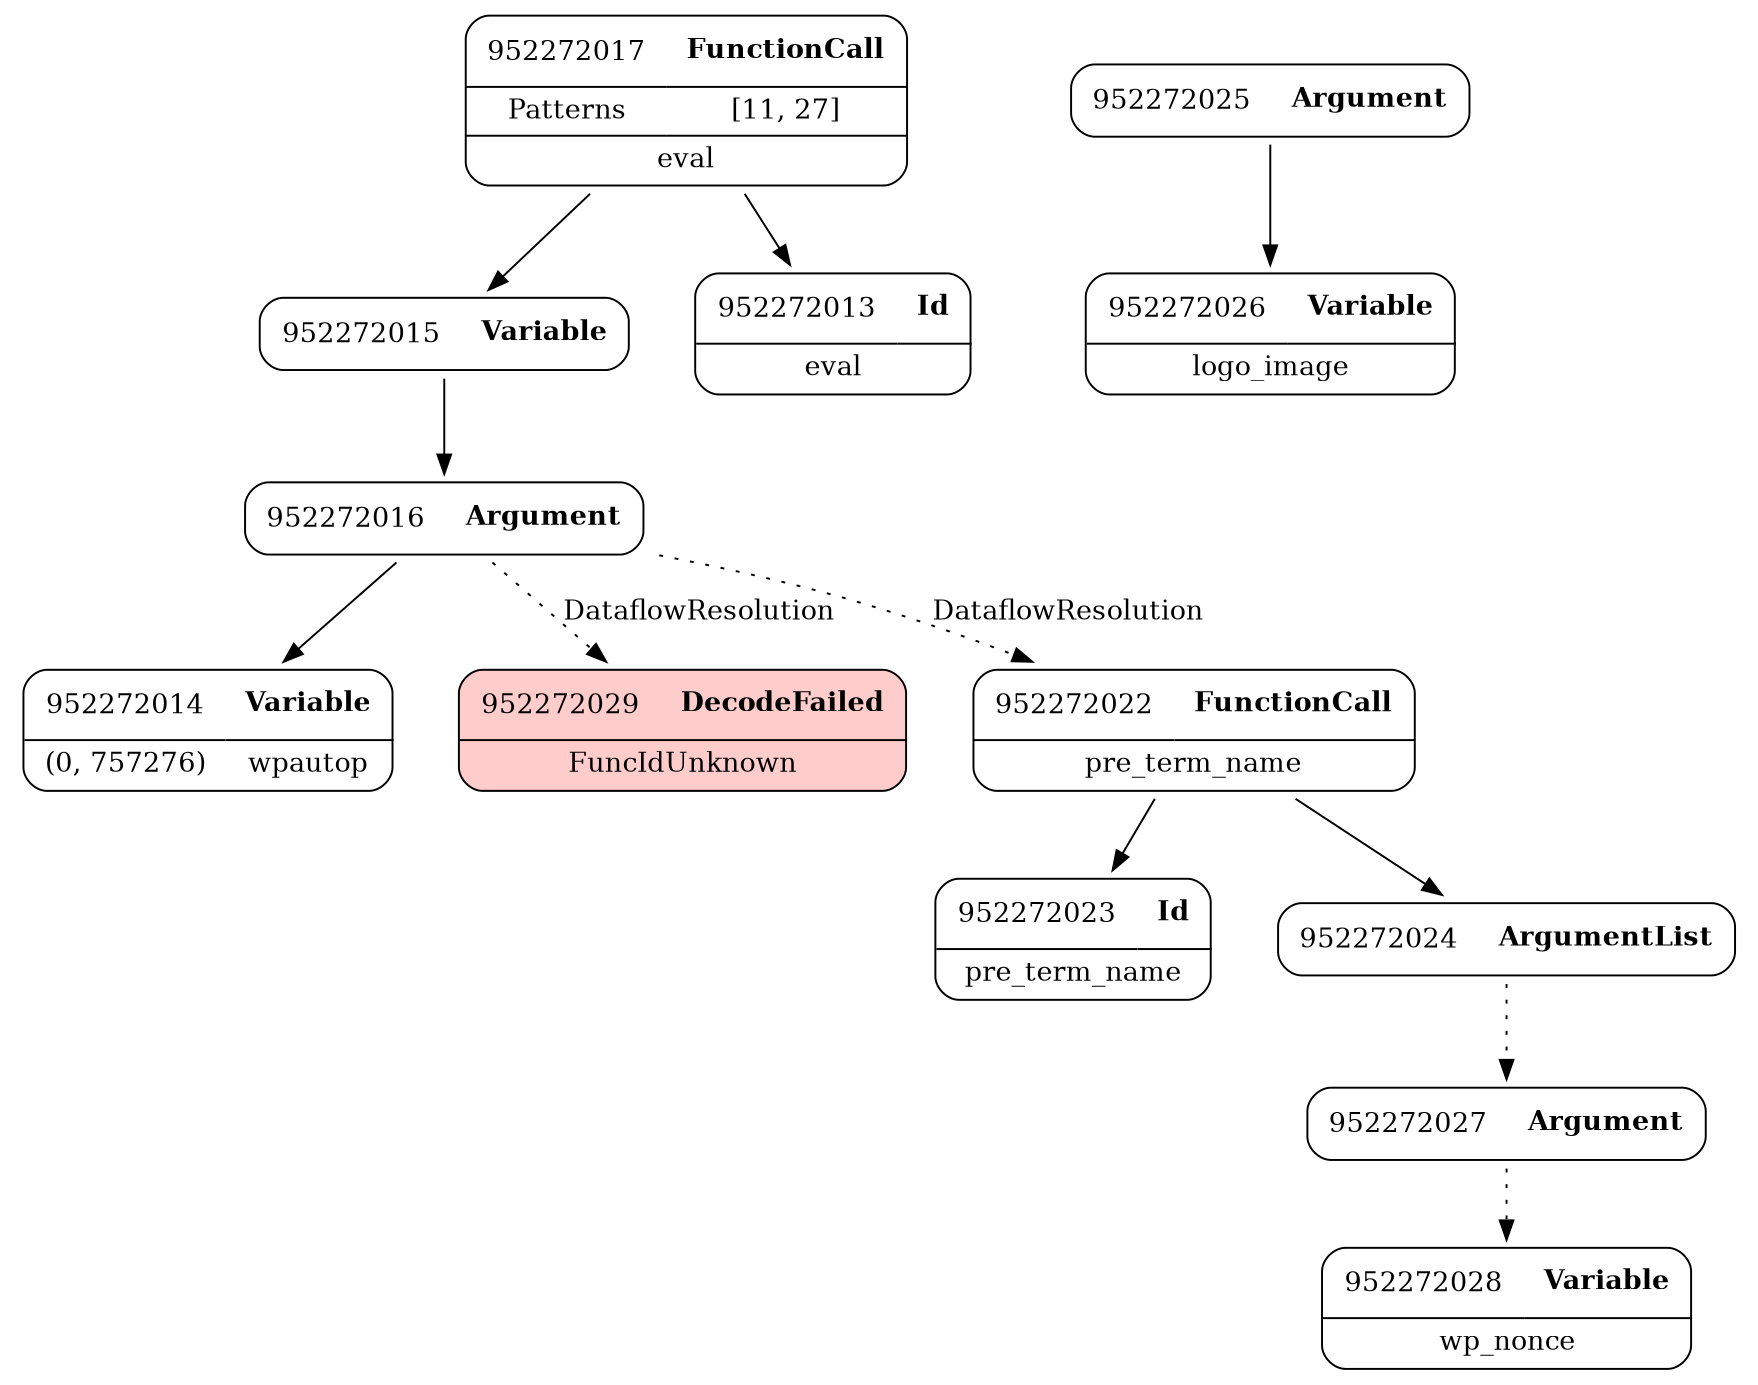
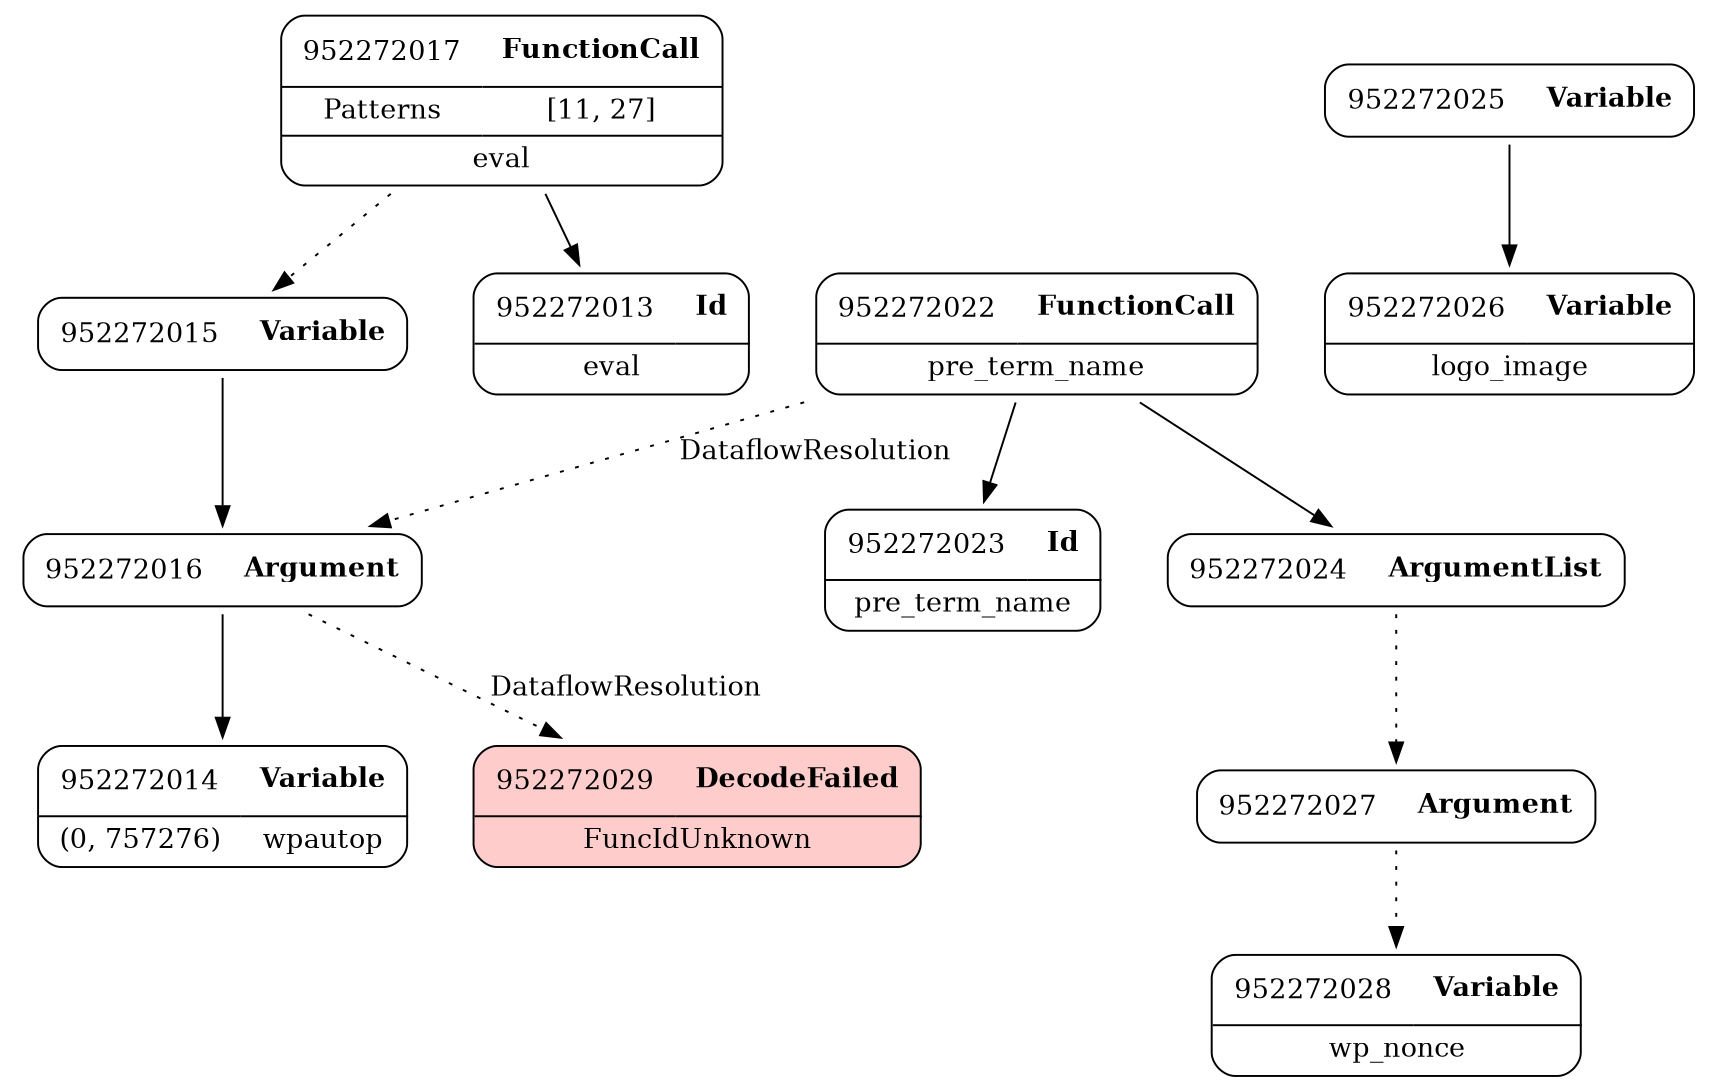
node "952272025": text "Argument" -> "Variable"
edge "952272017" -> "952272015": style solid -> dotted
edge "952272016" -> "952272022": reversed
